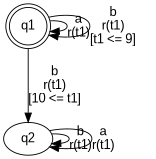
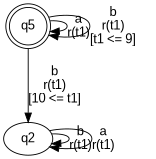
node "q1": label "q1" -> "q5"
